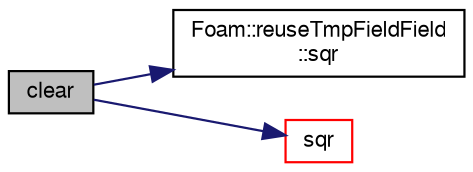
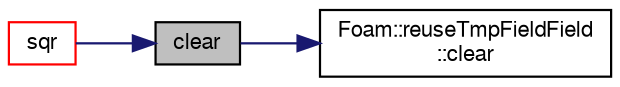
node "Foam::reuseTmpFieldField ::sqr": label "Foam::reuseTmpFieldField ::sqr" -> "Foam::reuseTmpFieldField ::clear"
edge "clear" -> "sqr": reversed
